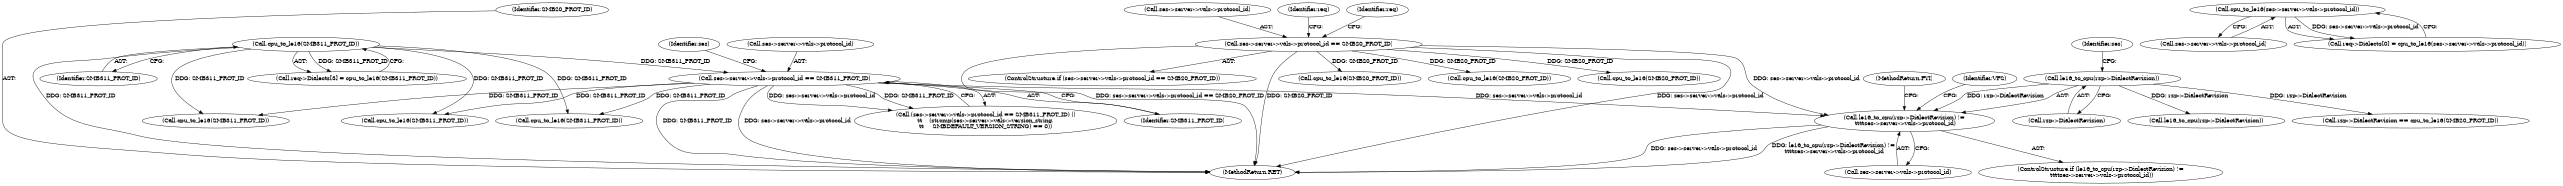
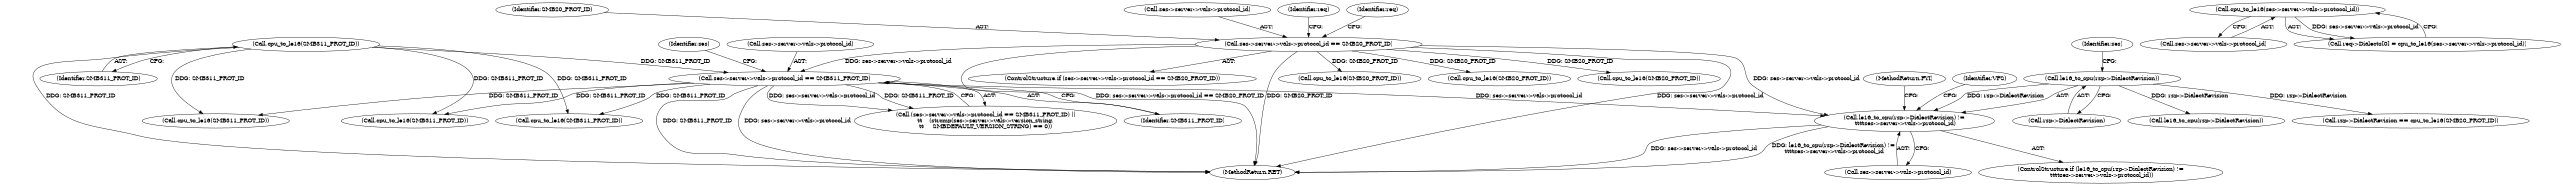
edge "(Call,ses->server->vals->protocol_id == SMB20_PROT_ID)" -> "(Call,ses->server->vals->protocol_id == SMB311_PROT_ID)": added, label "DDG: ses->server->vals->protocol_id"
node "(Call,req->Dialects[3] = cpu_to_le16(SMB311_PROT_ID))": removed
edge "(Identifier,SMB20_PROT_ID)" -> "(MethodReturn,RET)": now "(Identifier,SMB20_PROT_ID)" -> "(Call,ses->server->vals->protocol_id == SMB20_PROT_ID)"
